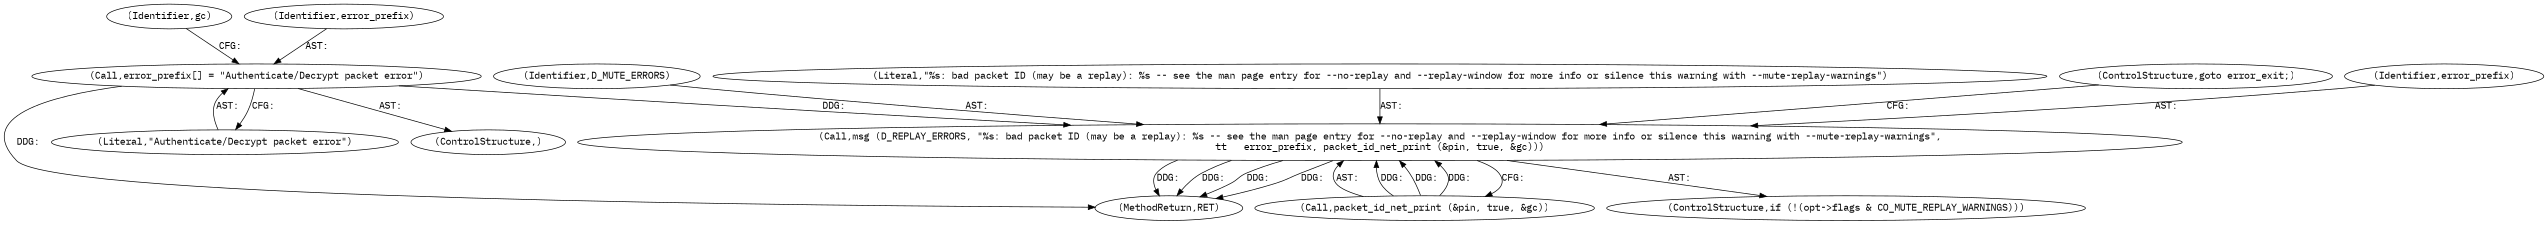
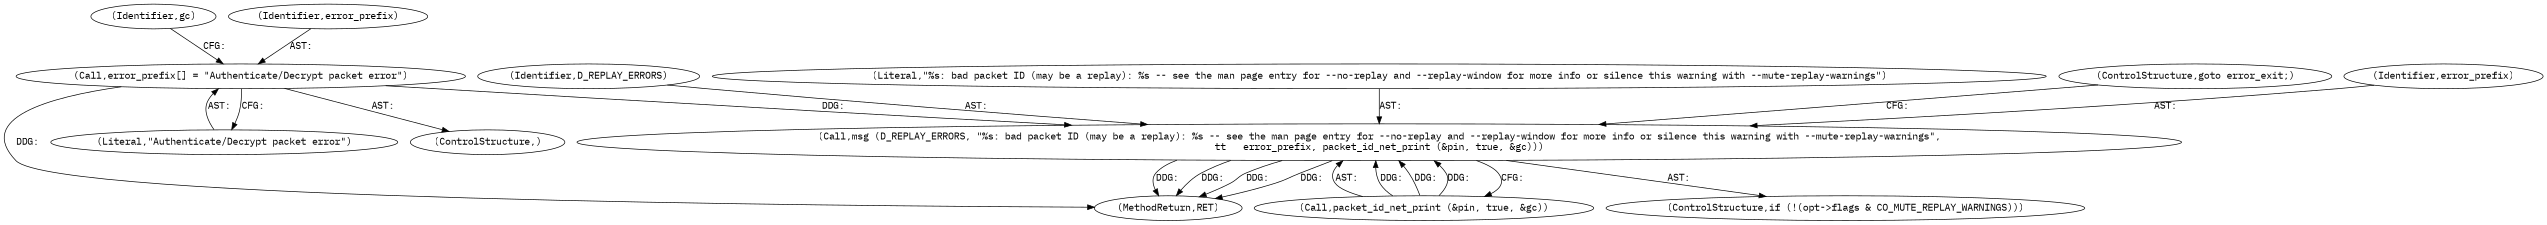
node "(Identifier,D_MUTE_ERRORS)": label "(Identifier,D_MUTE_ERRORS)" -> "(Identifier,D_REPLAY_ERRORS)"
